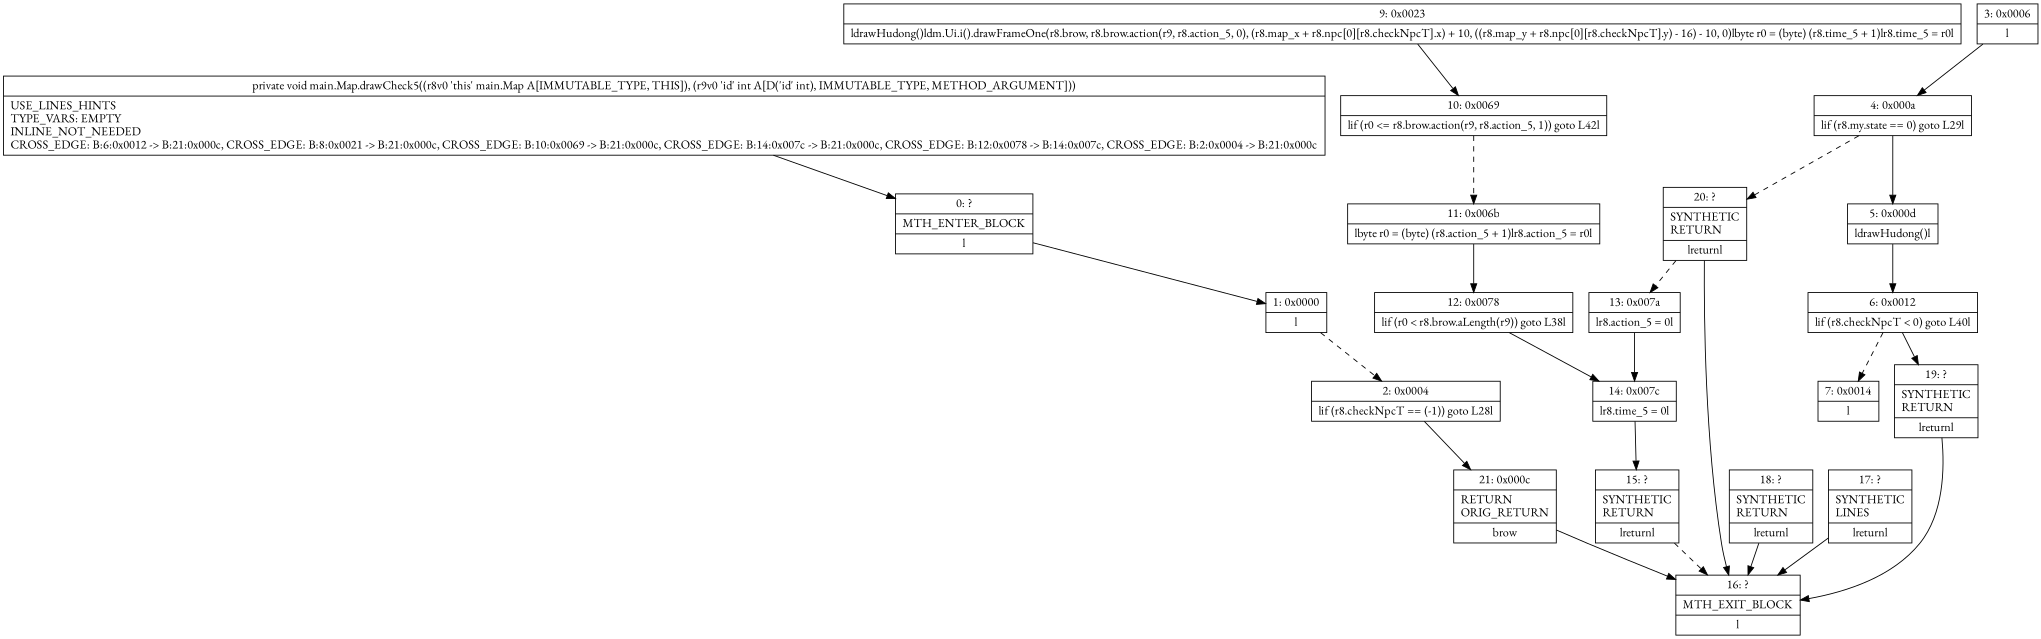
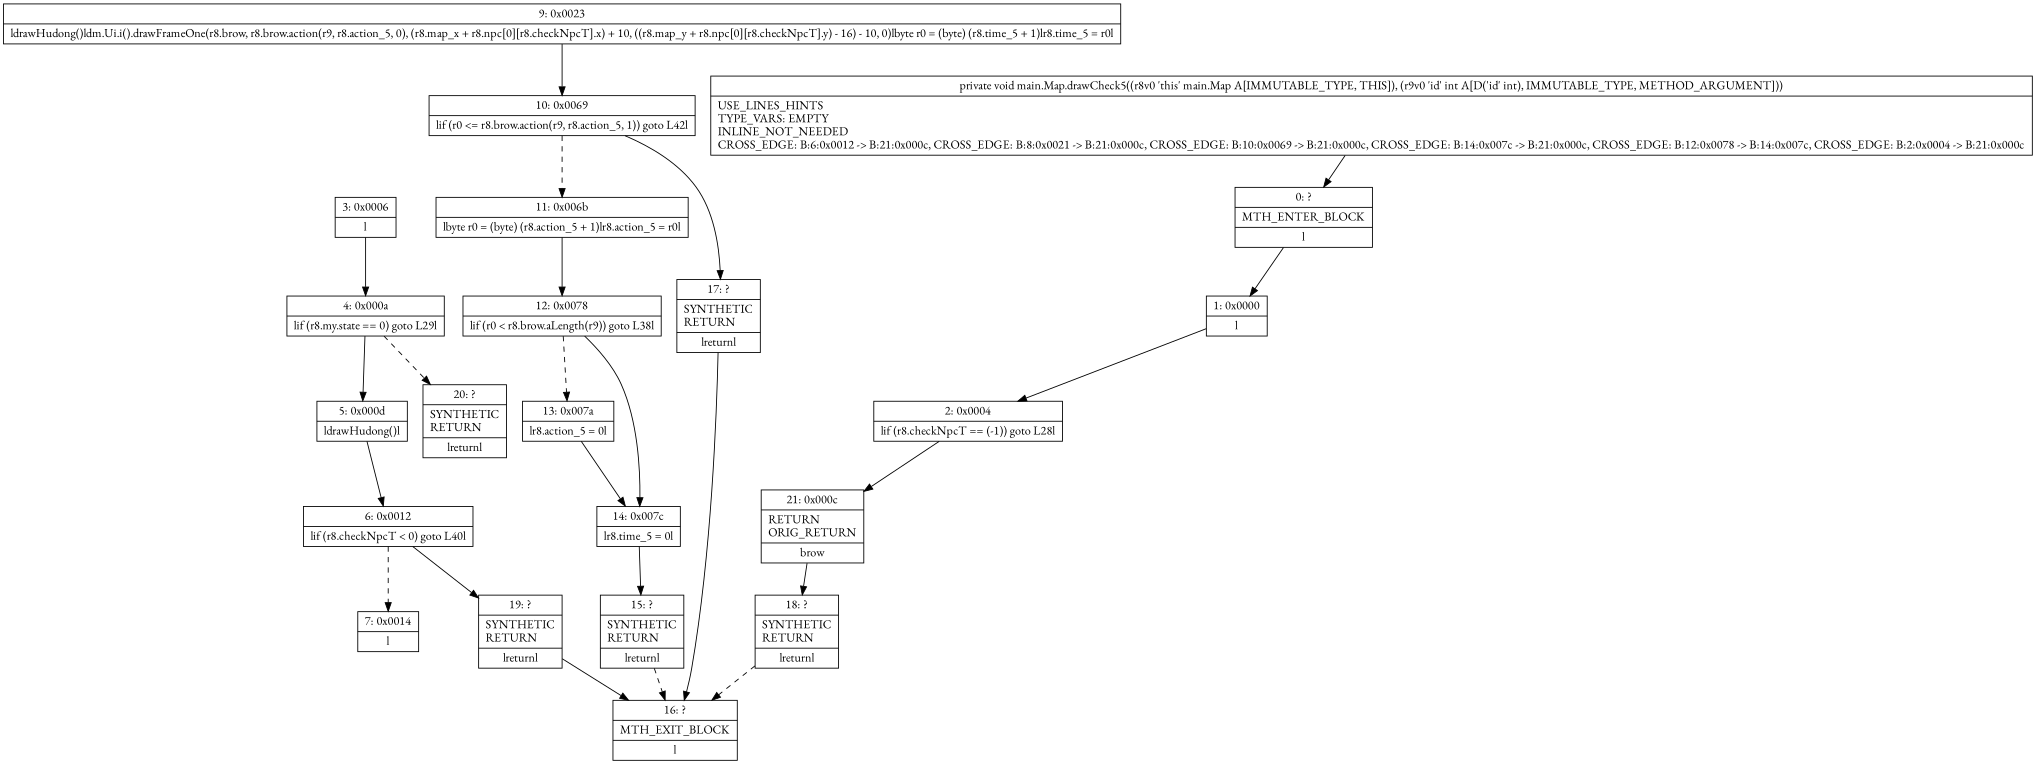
edge "10: 0x0069" -> "17: ?": added
edge "20: ?" -> "13: 0x007a": now "12: 0x0078" -> "13: 0x007a"
edge "1: 0x0000" -> "2: 0x0004": style dashed -> solid
edge "20: ?" -> "16: ?": removed
node "17: ?": text "LINES" -> "RETURN"
edge "21: 0x000c" -> "16: ?": now "21: 0x000c" -> "18: ?"
edge "18: ?" -> "16: ?": style solid -> dashed
